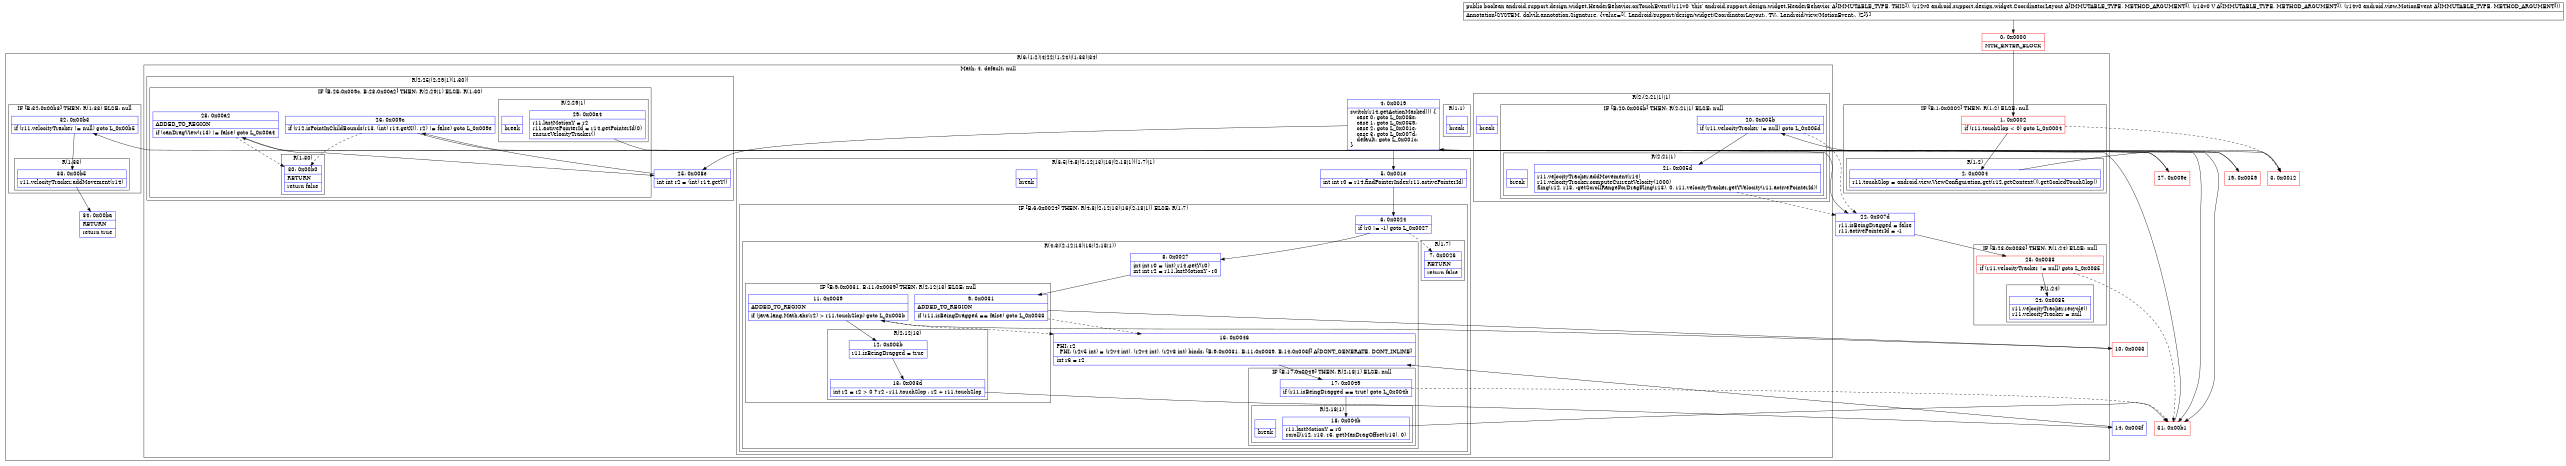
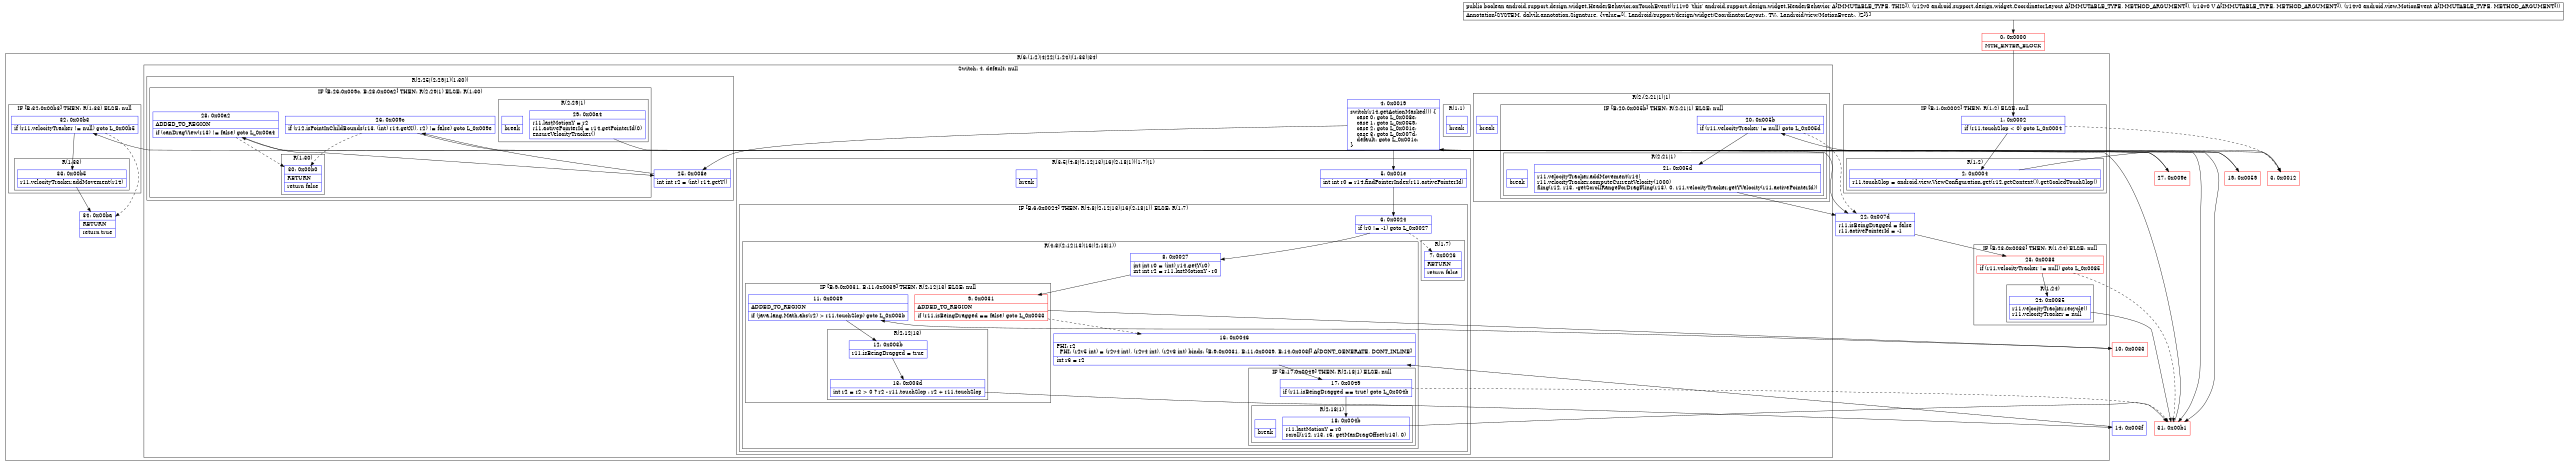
cluster "Math: 4, default: null": label "Math: 4, default: null" -> "Switch: 4, default: null"
node "1: 0x0002": color red -> blue
edge "32: 0x00b3" -> "34: 0x00ba": added
edge "21: 0x005d" -> "22: 0x007d": style dashed -> solid
node "9: 0x0031": color blue -> red
edge "11: 0x0039" -> "16: 0x0046": removed
edge "24: 0x0085" -> "31: 0x00b1": added
